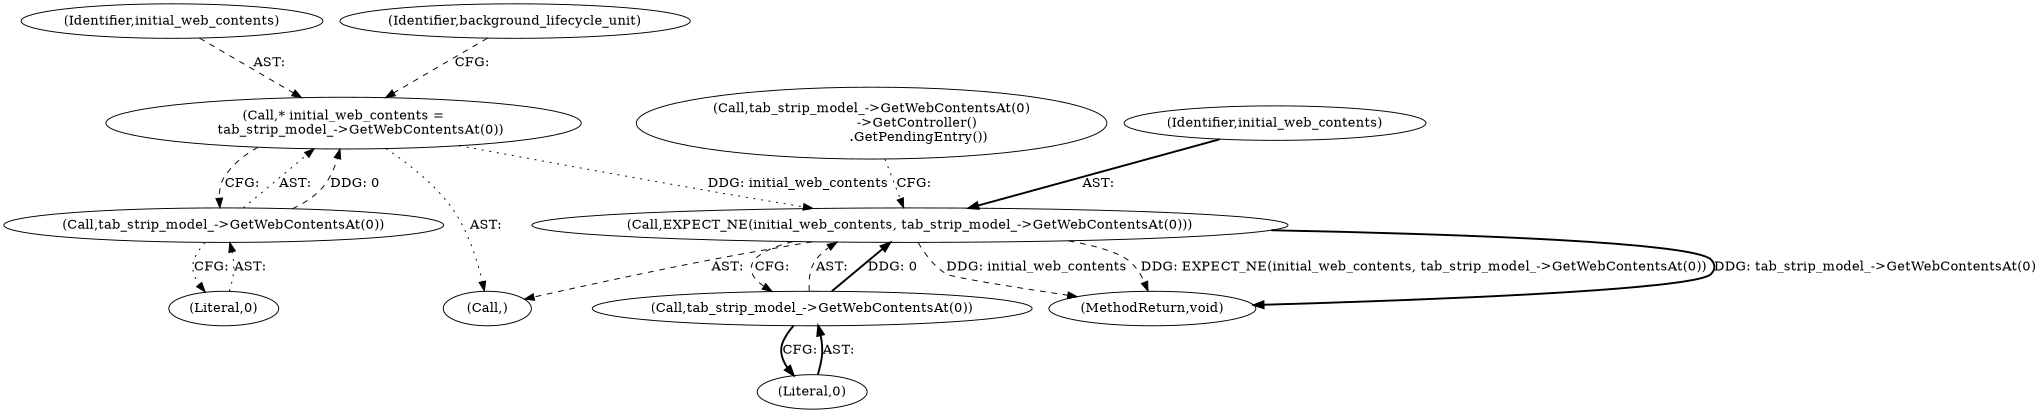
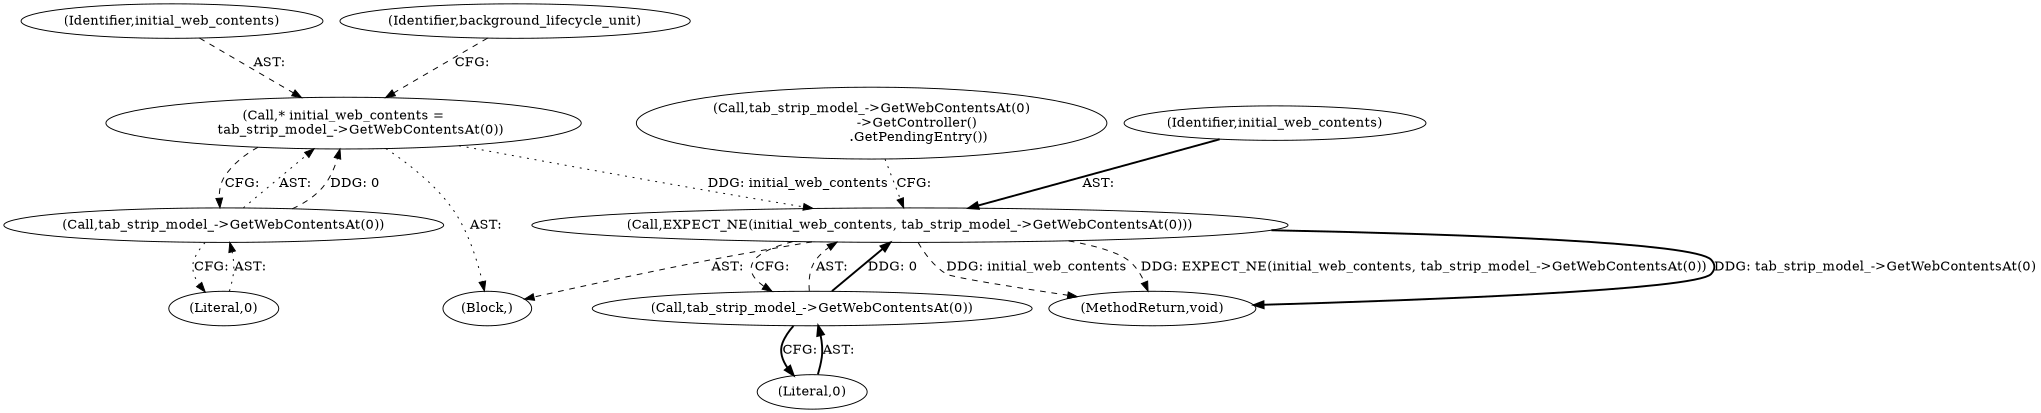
node "(Call,)": label "(Call,)" -> "(Block,)"
